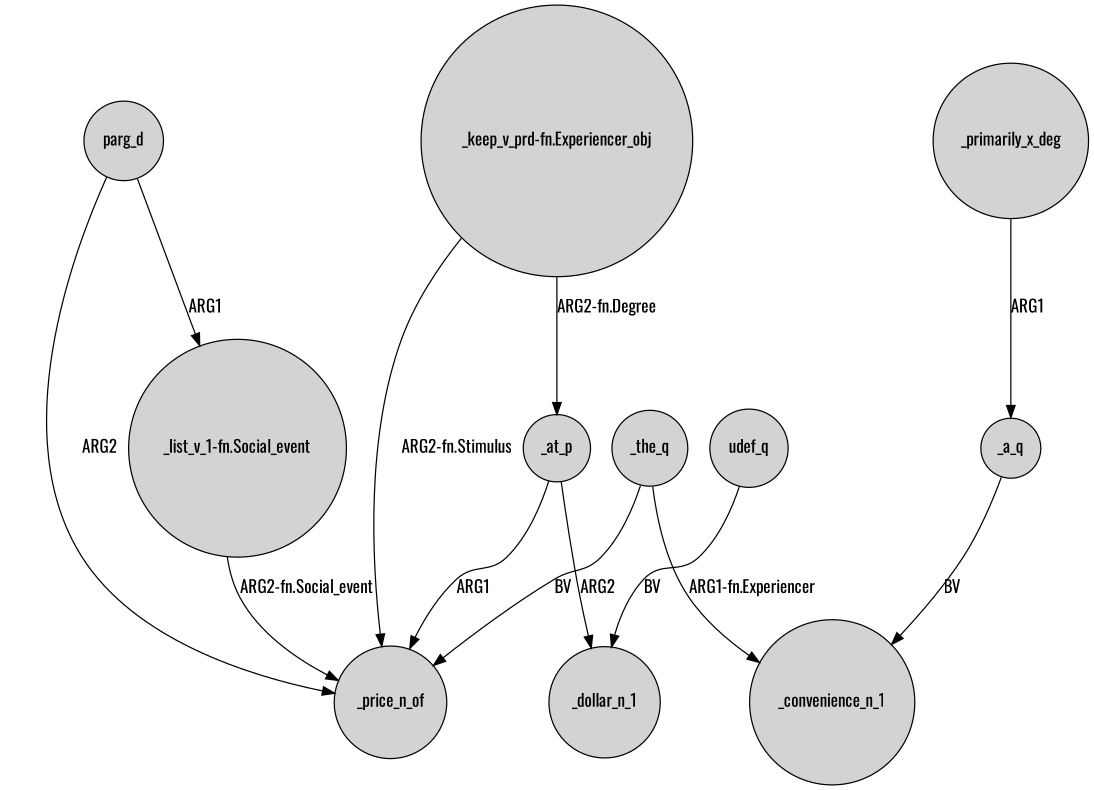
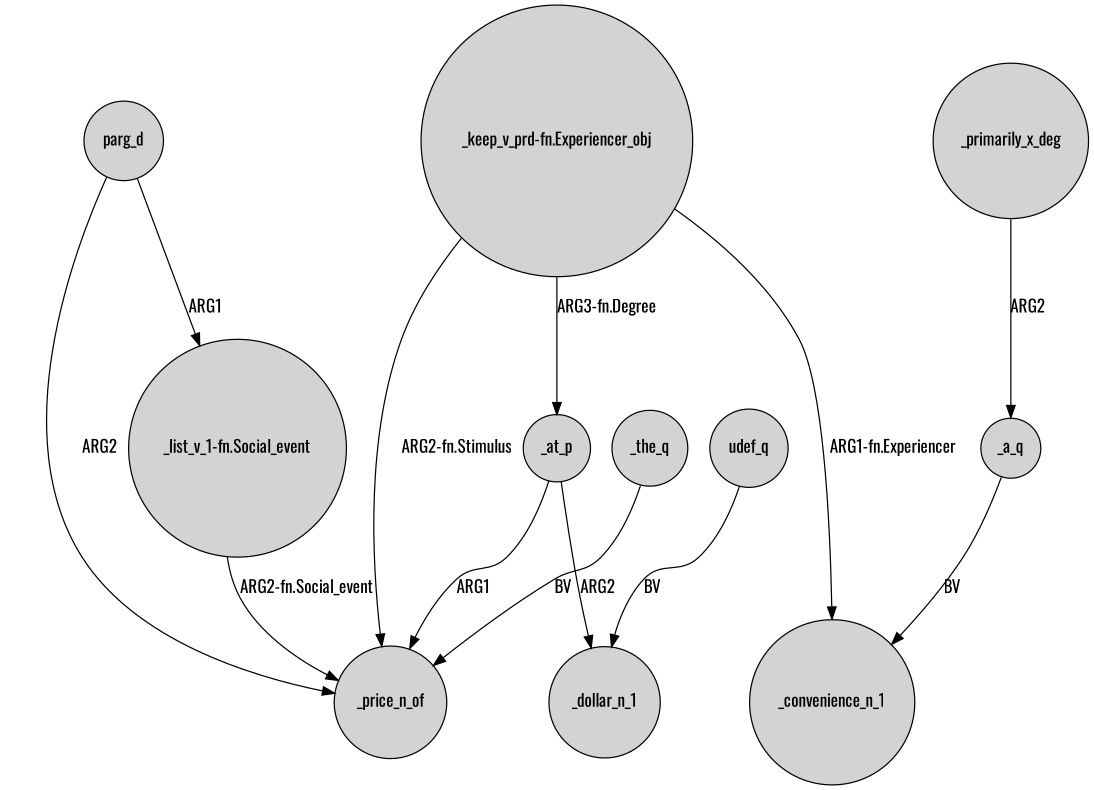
edge "_keep_v_prd-fn.Experiencer_obj" -> "_at_p": label "ARG2-fn.Degree" -> "ARG3-fn.Degree"
edge "_primarily_x_deg" -> "_a_q": label "ARG1" -> "ARG2"
edge "_the_q" -> "_convenience_n_1": now "_keep_v_prd-fn.Experiencer_obj" -> "_convenience_n_1"
